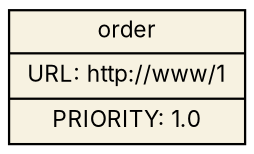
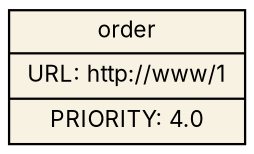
node "order": text "PRIORITY: 1.0" -> "PRIORITY: 4.0"
